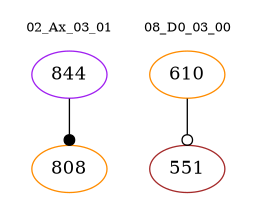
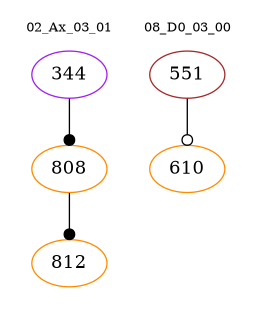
node "844": label "844" -> "344"
edge "610" -> "551": reversed
node "812": added
